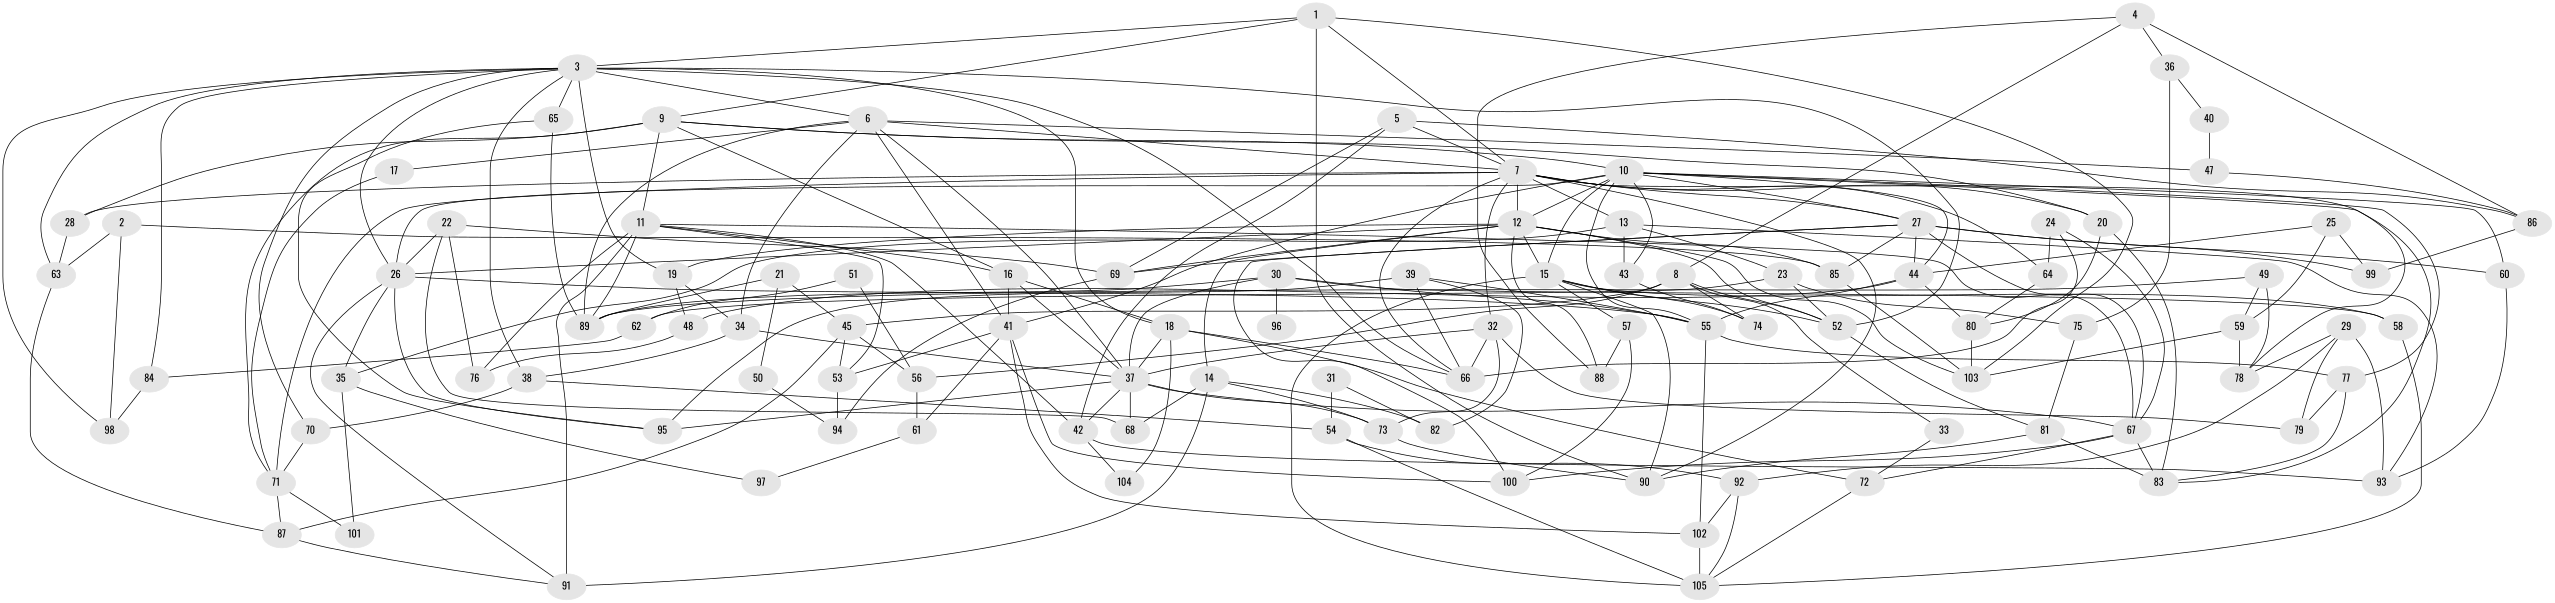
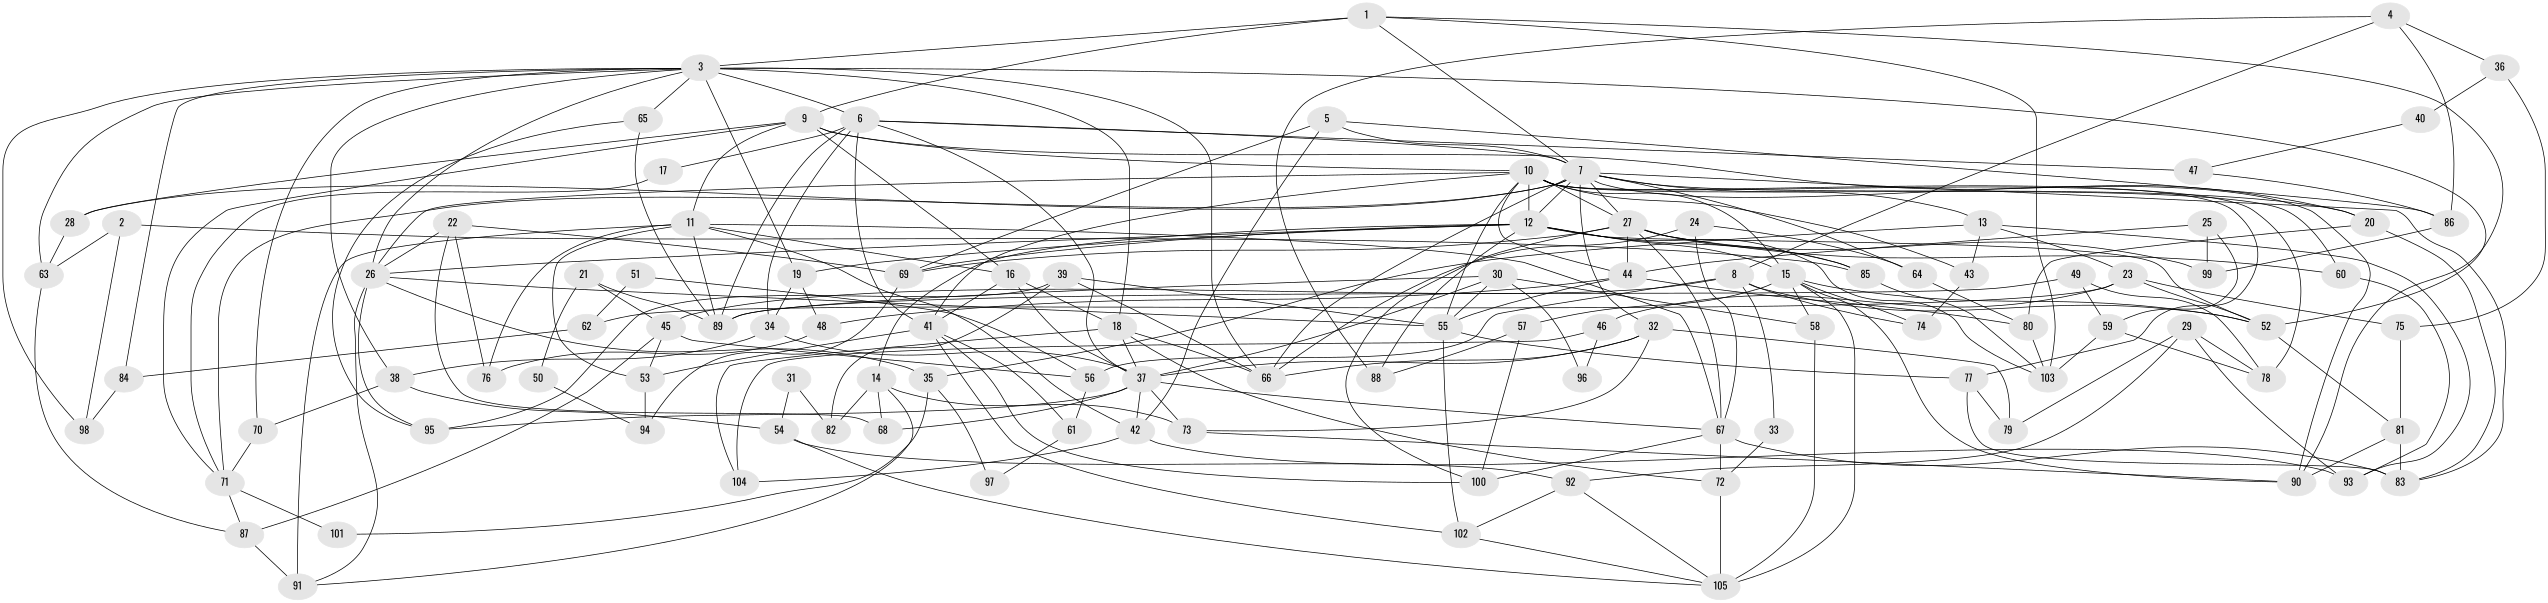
node "46": added
